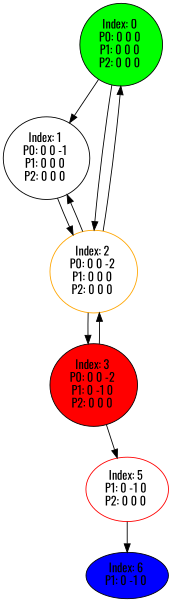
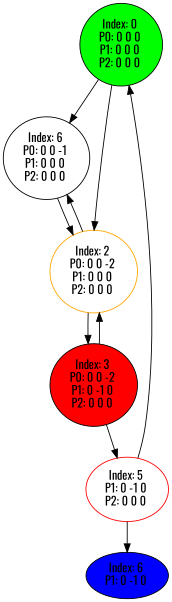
node "Index: 1 P0: 0 0 -1 P1: 0 0 0 P2: 0 0 0": label "Index: 1 P0: 0 0 -1 P1: 0 0 0 P2: 0 0 0" -> "Index: 6 P0: 0 0 -1 P1: 0 0 0 P2: 0 0 0"
edge "Index: 2 P0: 0 0 -2 P1: 0 0 0 P2: 0 0 0" -> "Index: 0 P0: 0 0 0 P1: 0 0 0 P2: 0 0 0": now "Index: 5 P1: 0 -1 0 P2: 0 0 0" -> "Index: 0 P0: 0 0 0 P1: 0 0 0 P2: 0 0 0"
